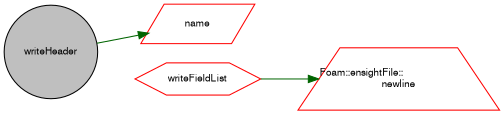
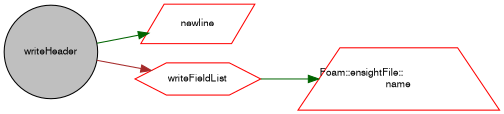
node "name": label "name" -> "newline"
edge "writeHeader" -> "writeFieldList": added
node "Foam::ensightFile:: newline": label "Foam::ensightFile:: newline" -> "Foam::ensightFile:: name"
